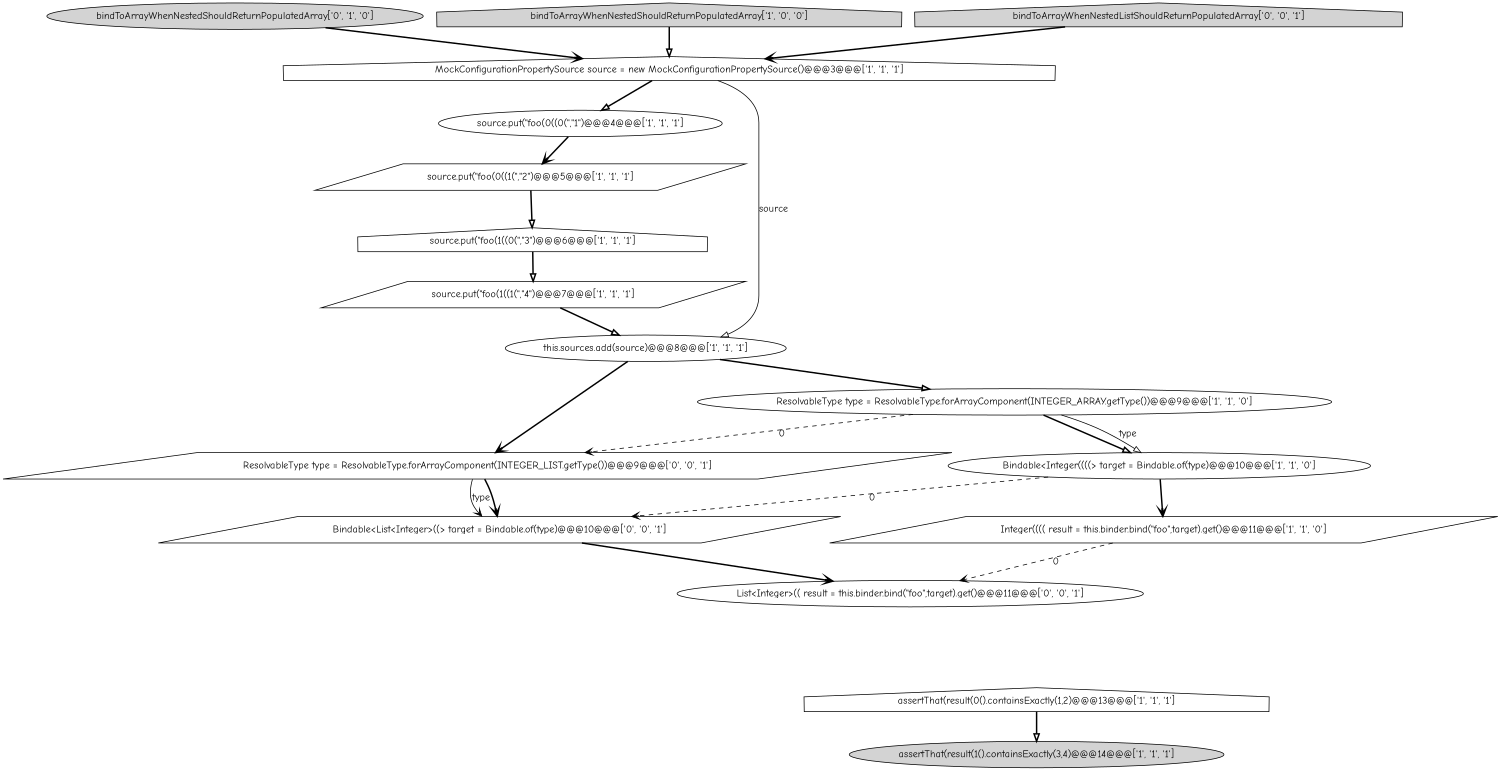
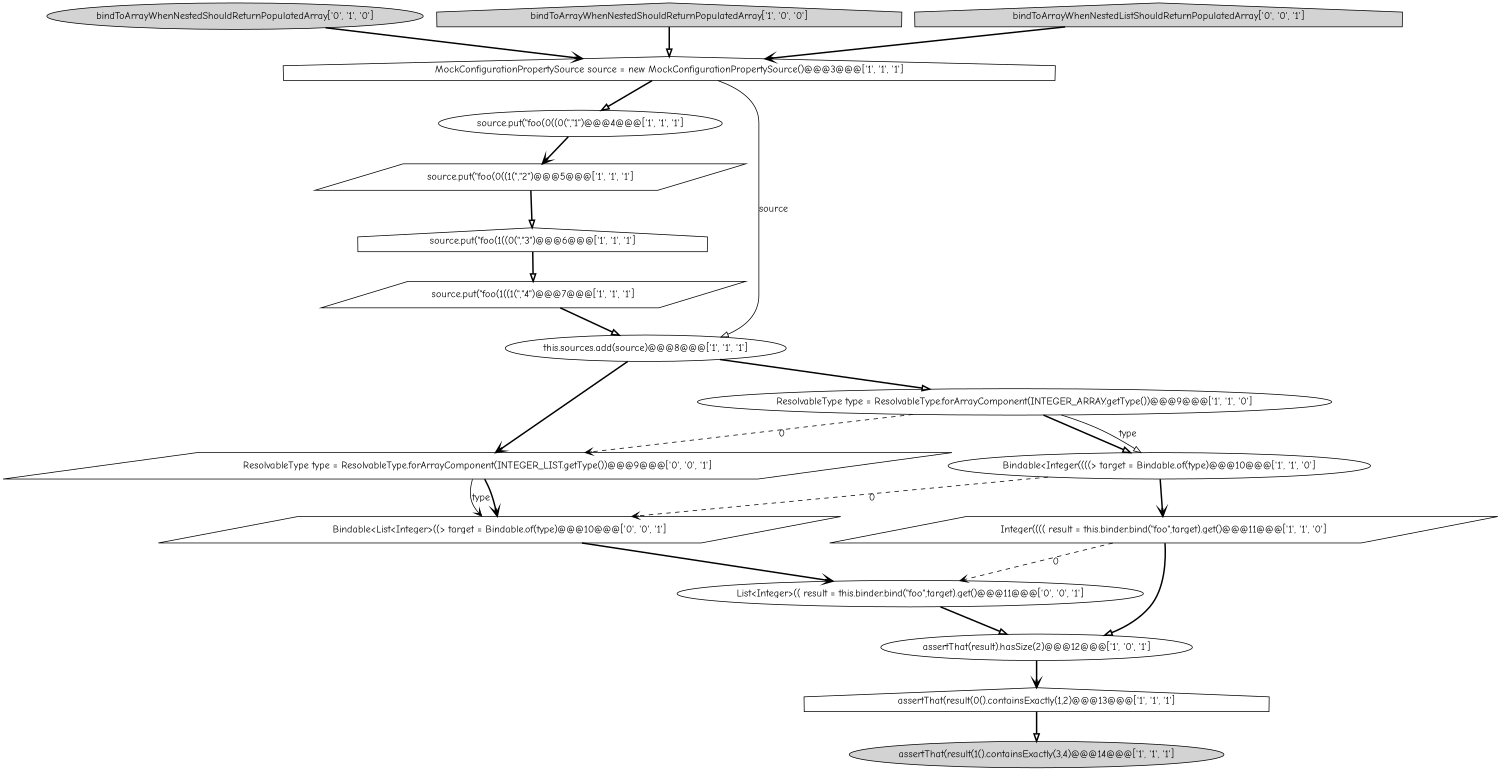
node "assertThat(result).hasSize(2)@@@12@@@['1', '0', '1']": added
